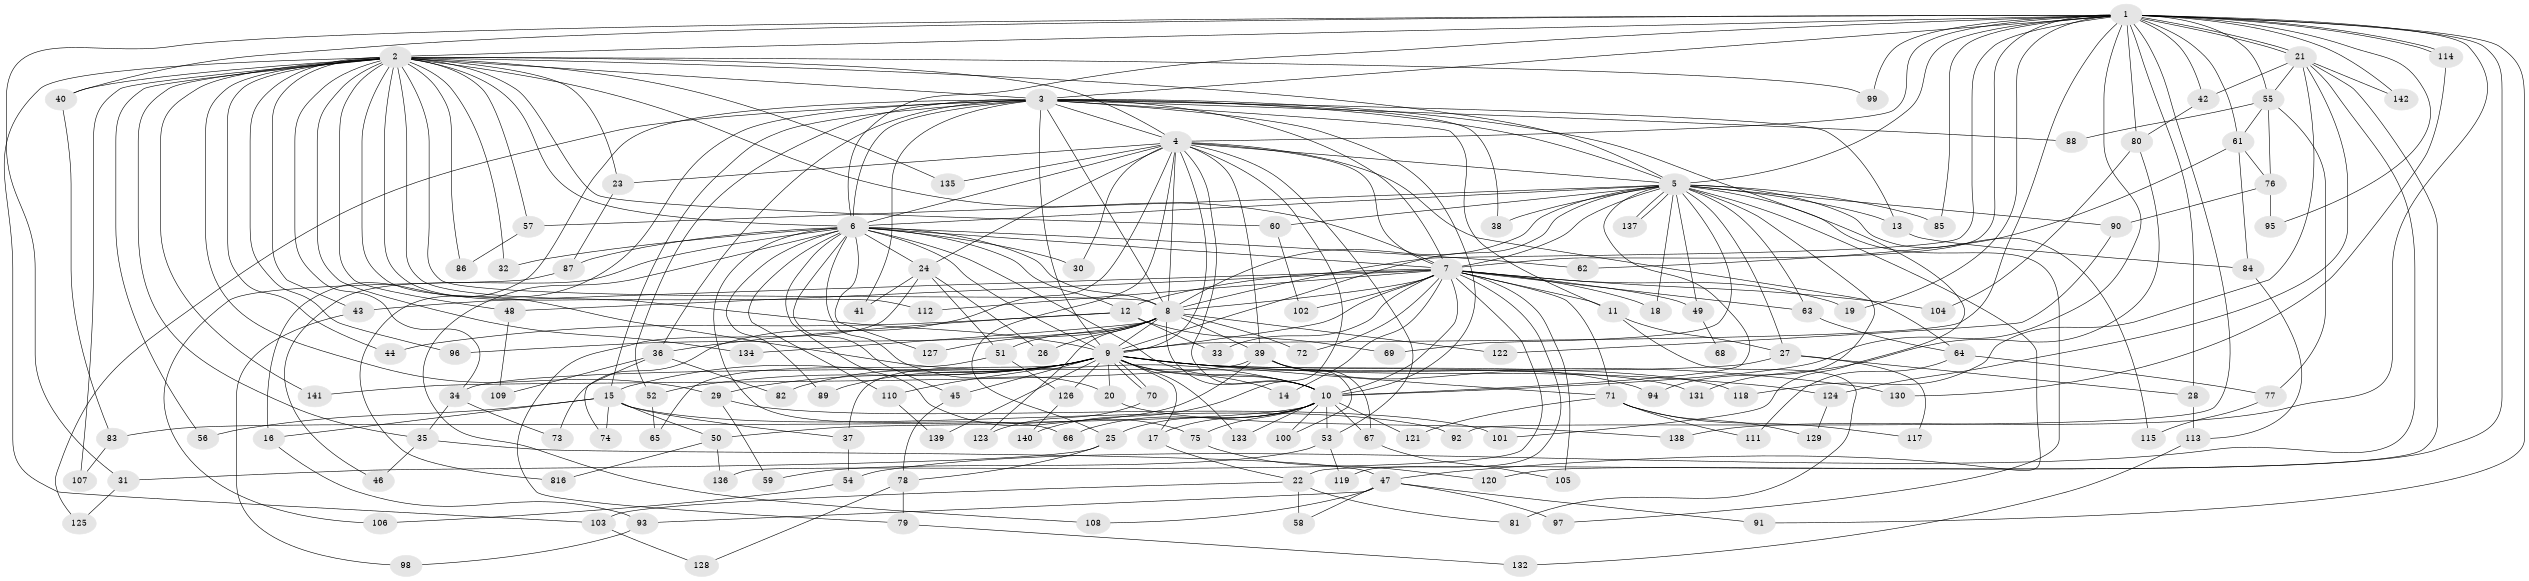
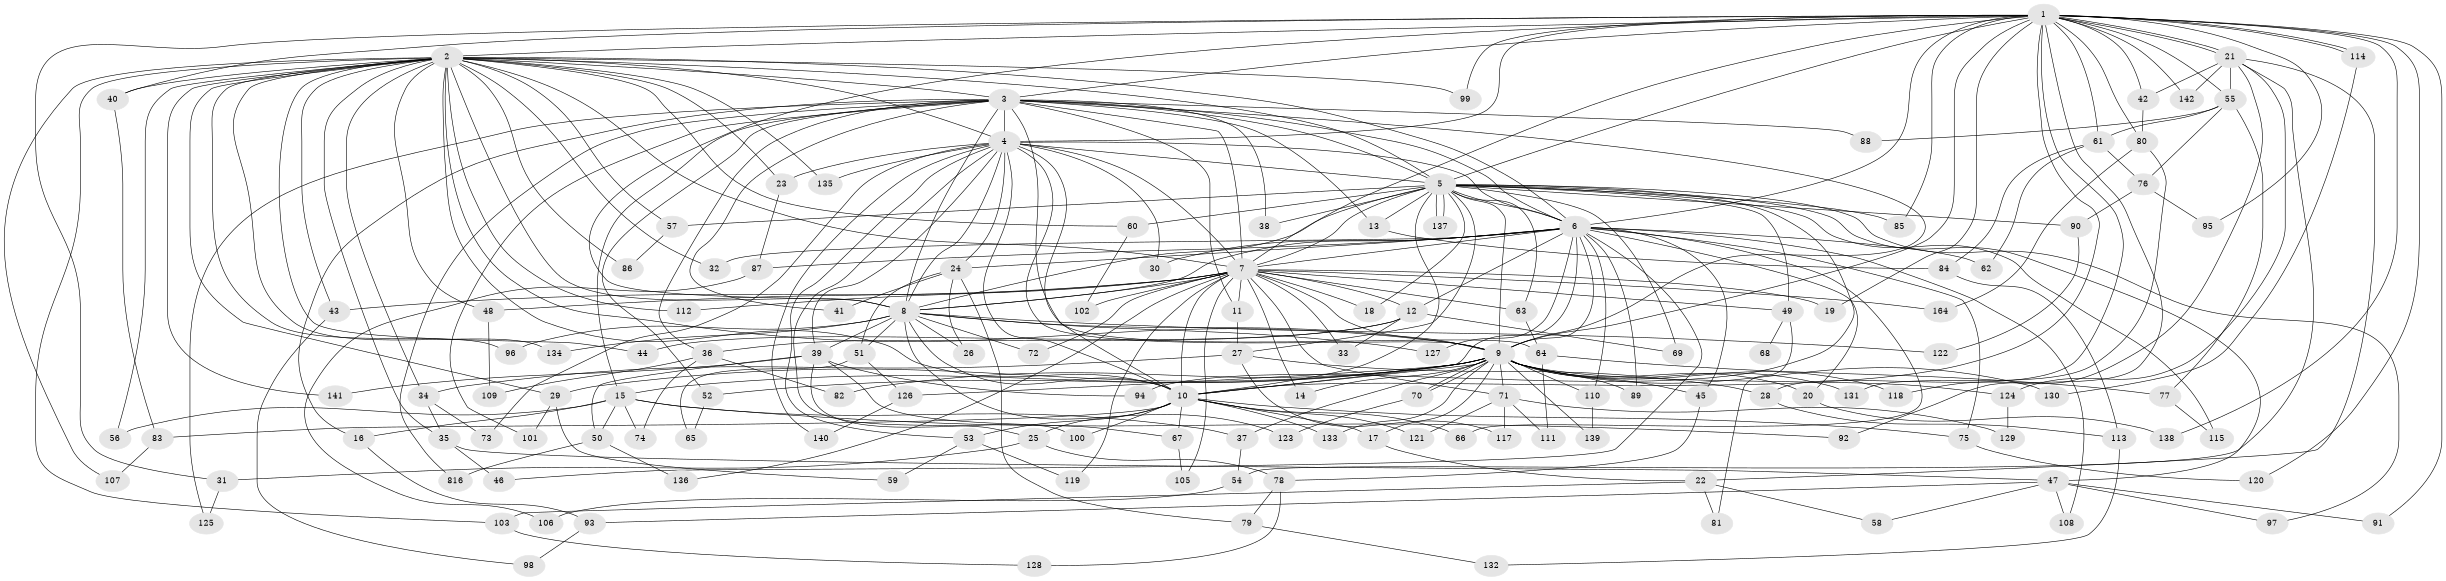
node "104": label "104" -> "164"
edge "11" -- "81": now "49" -- "81"
